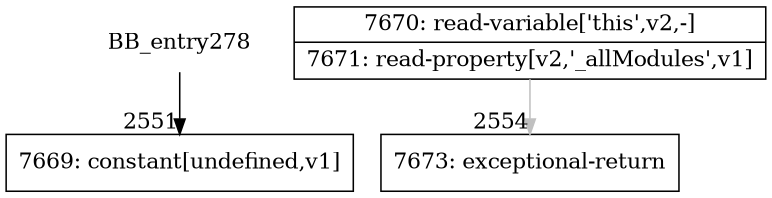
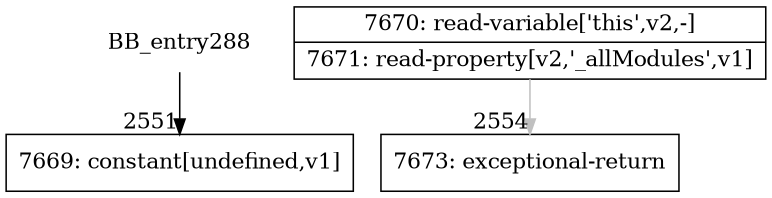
node "BB_entry278": label "BB_entry278" -> "BB_entry288"
